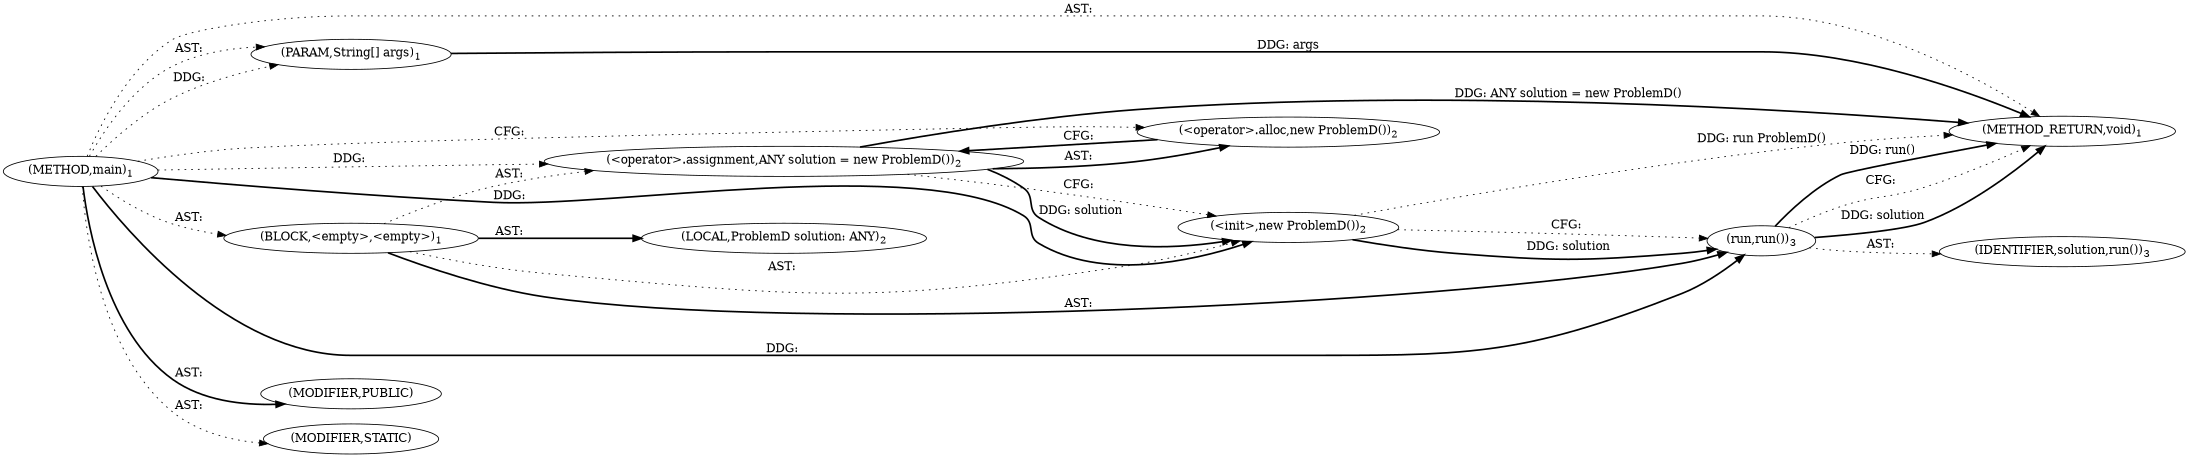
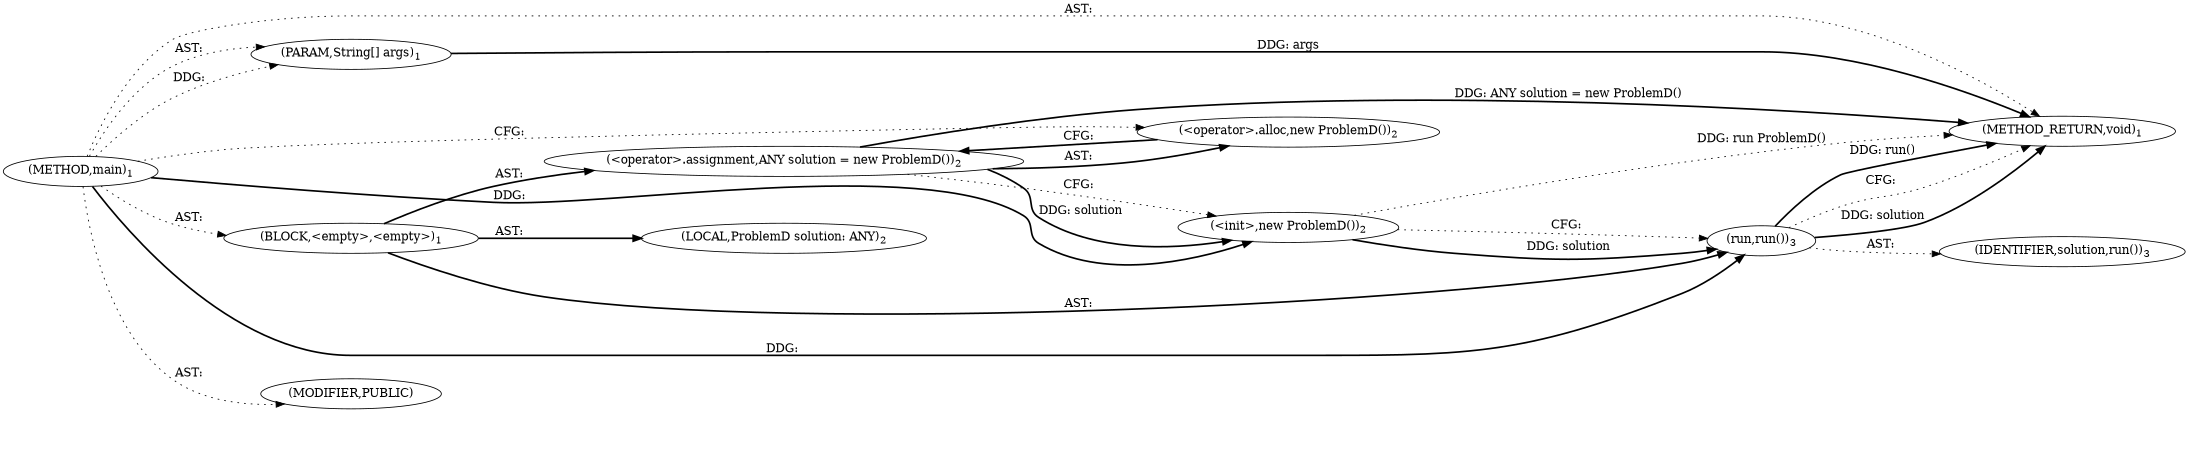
edge "(METHOD,main)" -> "(<operator>.assignment,ANY solution = new ProblemD())": removed, label "DDG:"
edge "(BLOCK,<empty>,<empty>)" -> "(<operator>.assignment,ANY solution = new ProblemD())": style dotted -> bold
edge "(BLOCK,<empty>,<empty>)" -> "(<init>,new ProblemD())": removed, label "AST:"
edge "(METHOD,main)" -> "(MODIFIER,PUBLIC)": style bold -> dotted
node "(MODIFIER,STATIC)": removed
